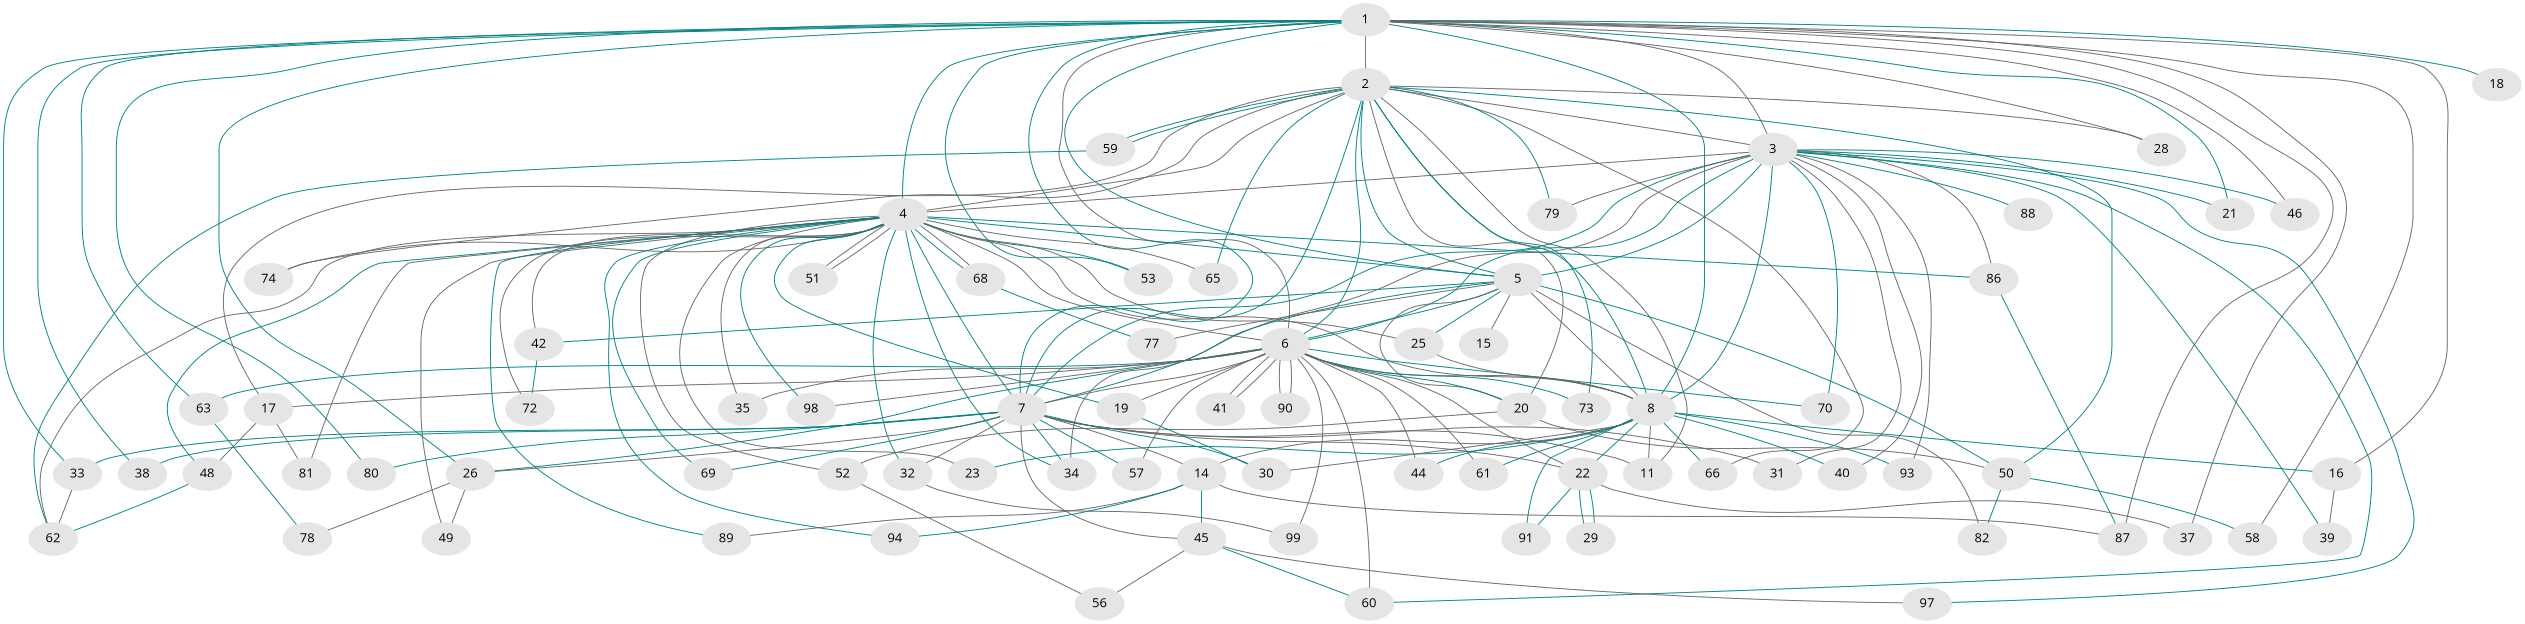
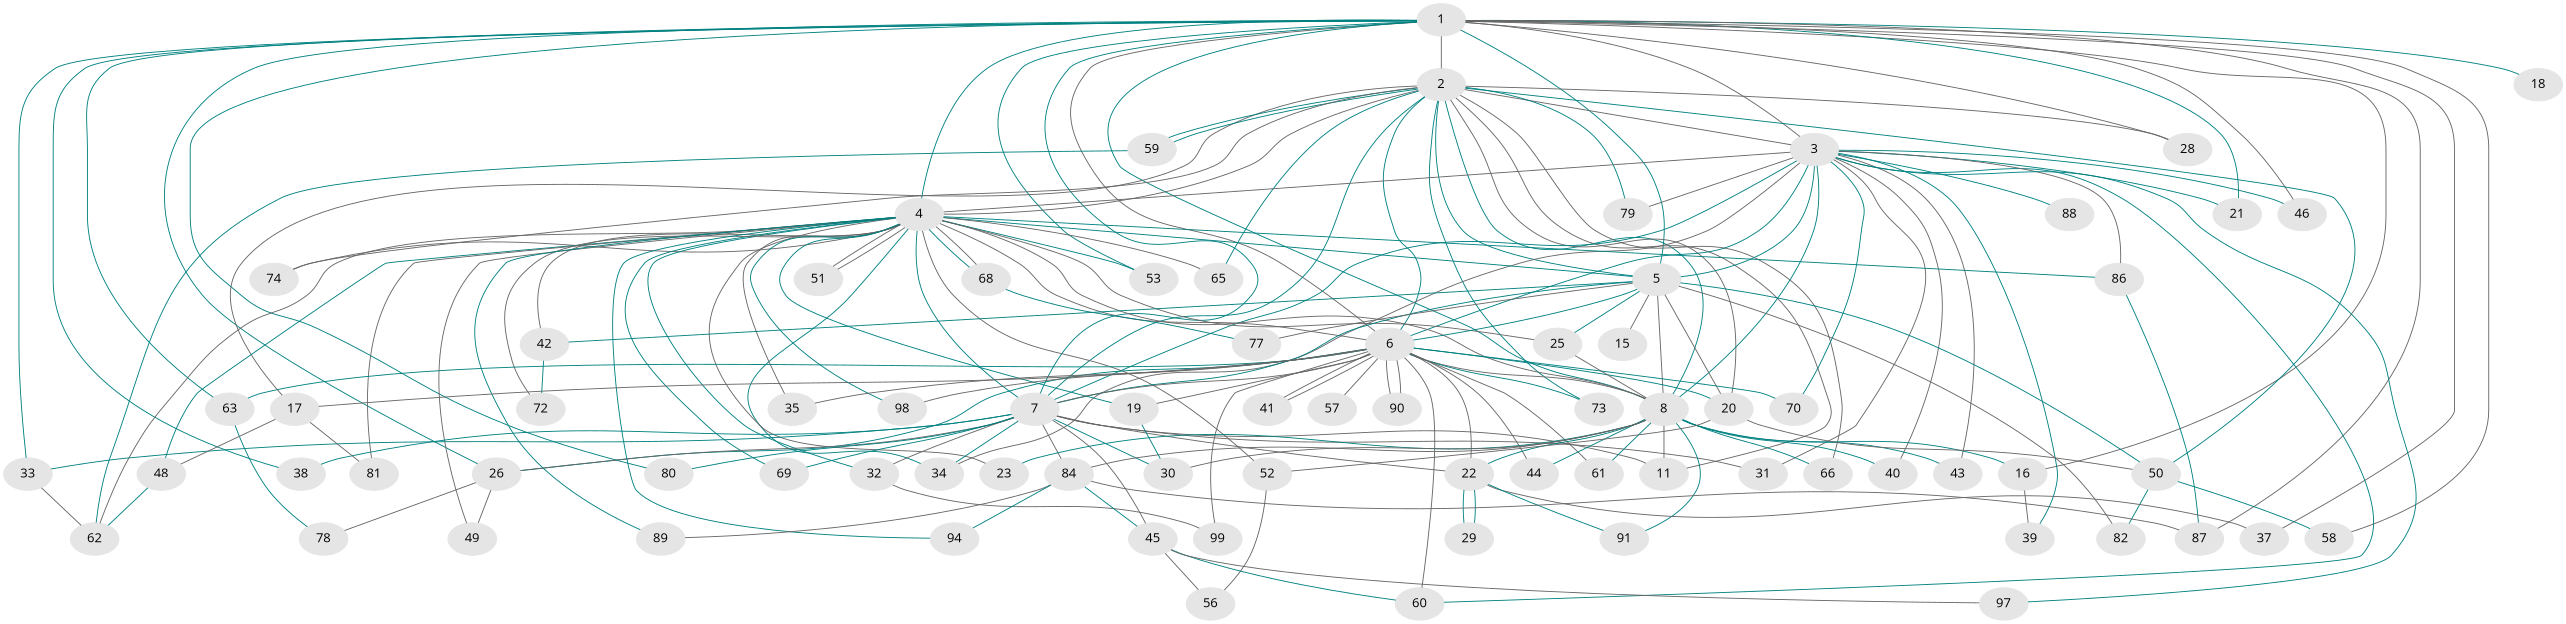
edge "7" -- "57": removed
node "14": label "14" -> "84"
node "93": label "93" -> "43"
